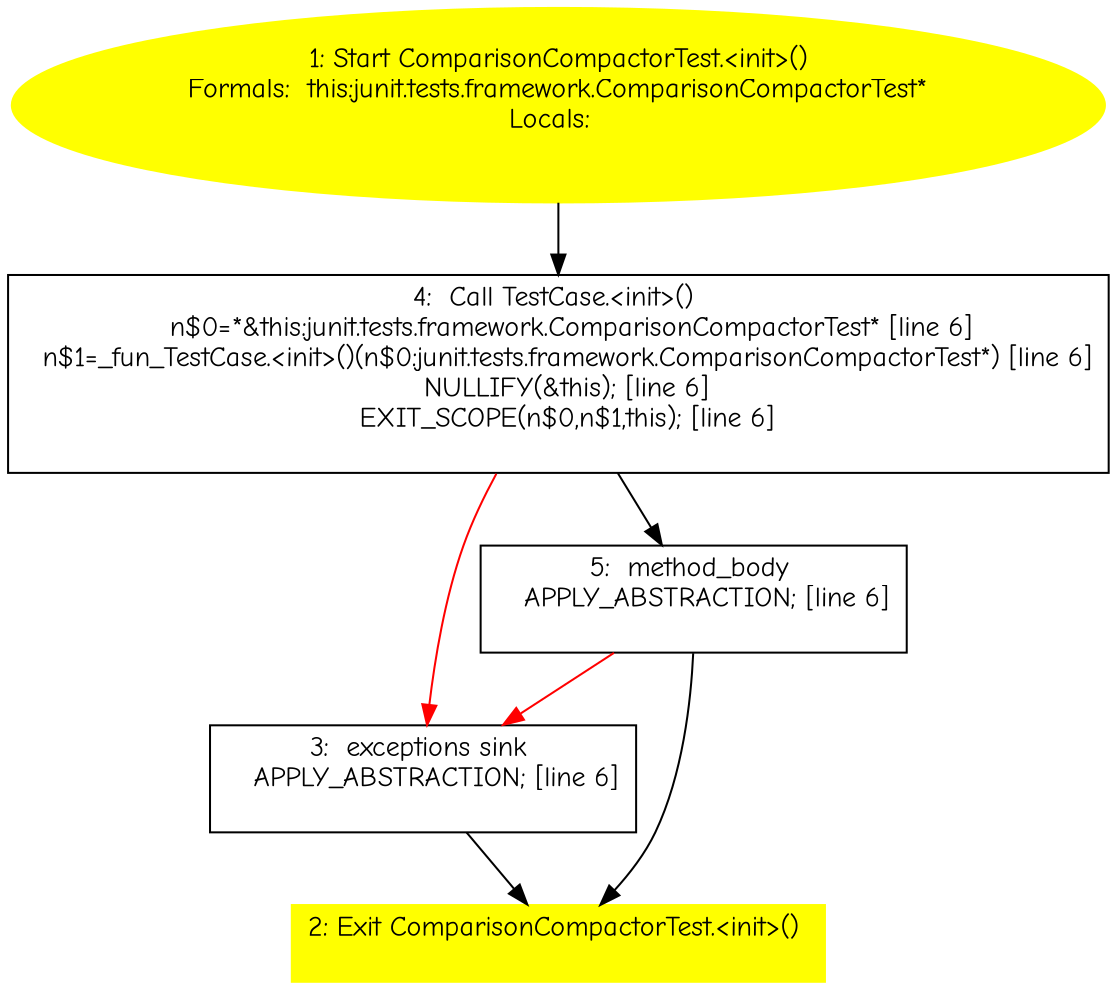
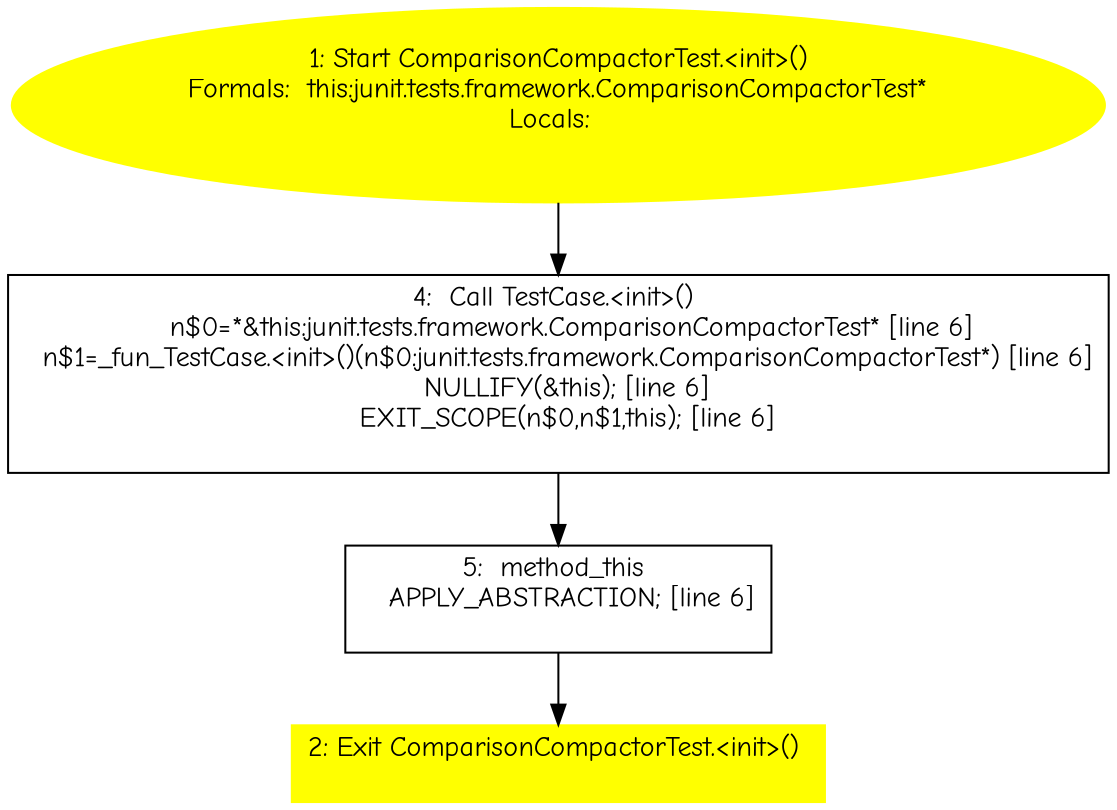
node "5:  method_body APPLY_ABSTRACTION; [line 6]": label "5:  method_body APPLY_ABSTRACTION; [line 6]" -> "5:  method_this APPLY_ABSTRACTION; [line 6]"
node "3:  exceptions sink APPLY_ABSTRACTION; [line 6]": removed
